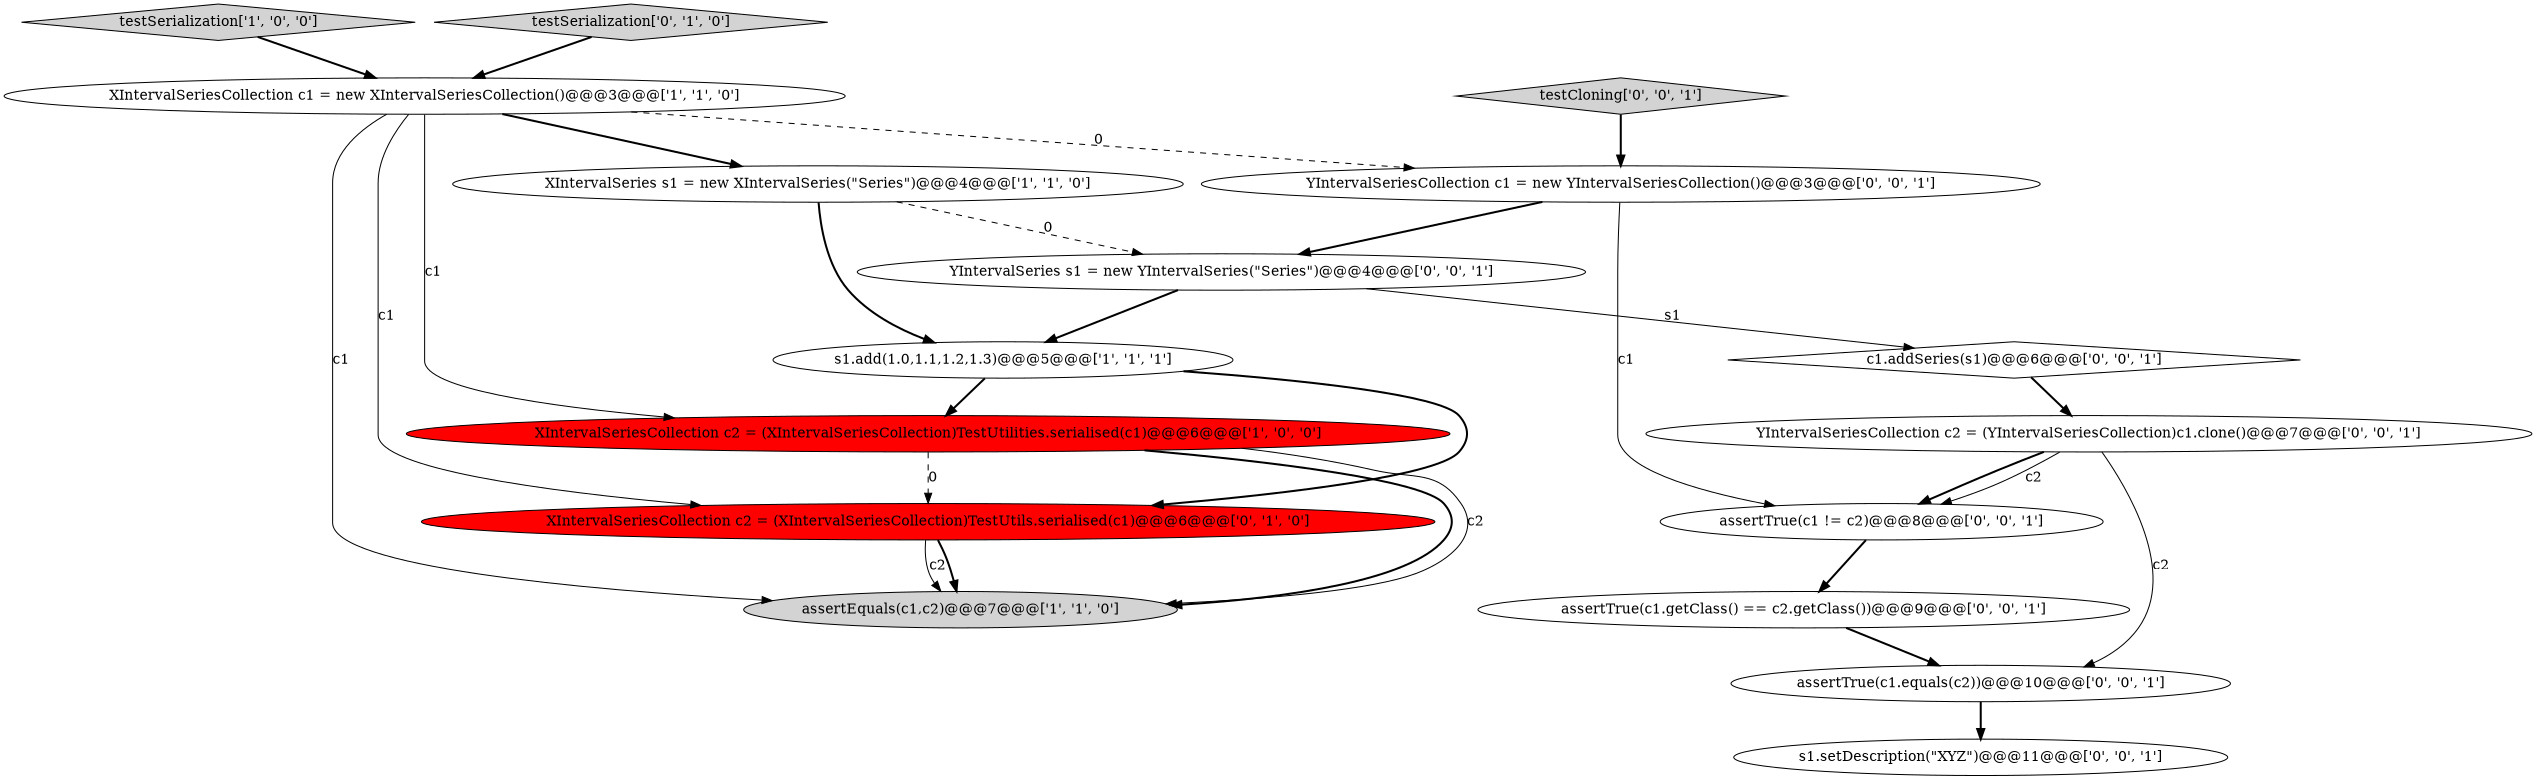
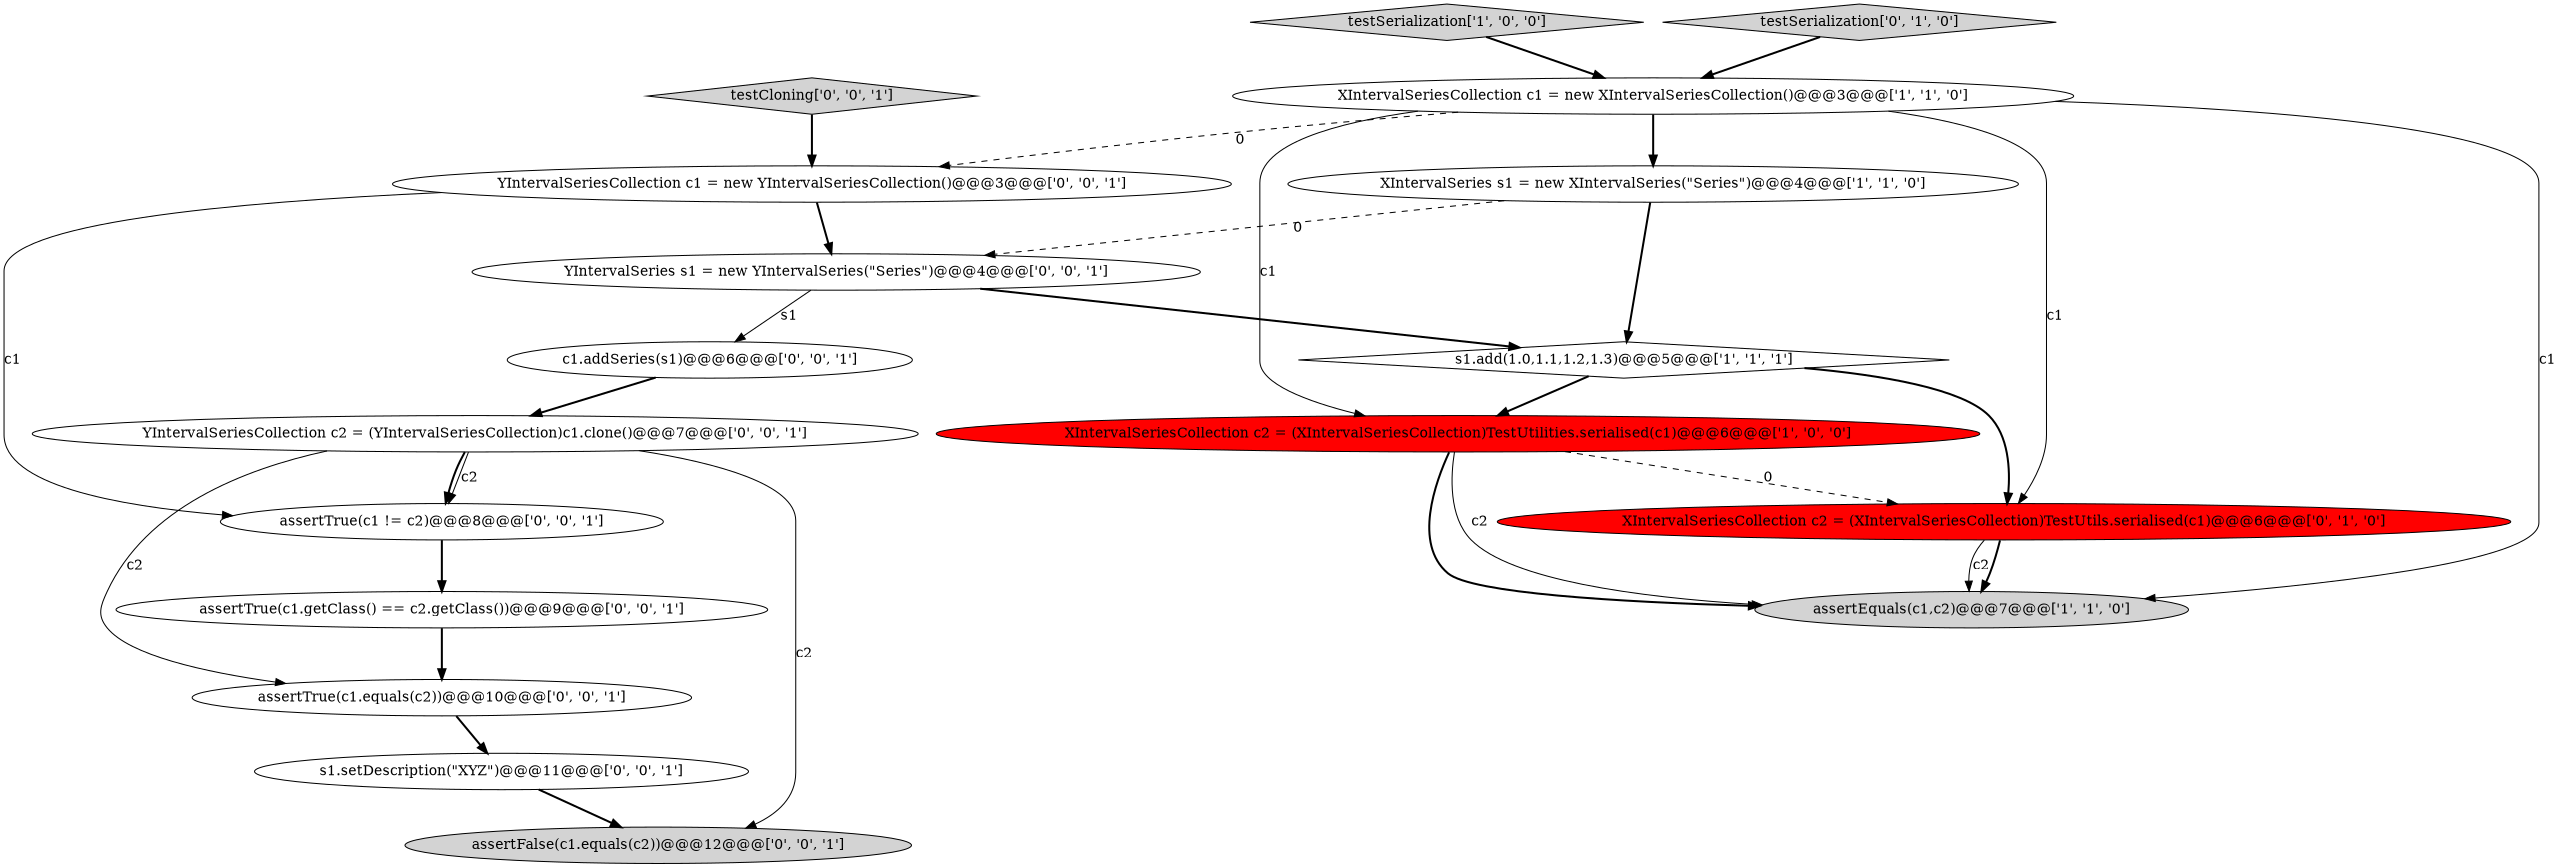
node "s1.add(1.0,1.1,1.2,1.3)@@@5@@@['1', '1', '1']": shape ellipse -> diamond
node "c1.addSeries(s1)@@@6@@@['0', '0', '1']": shape diamond -> ellipse
node "assertFalse(c1.equals(c2))@@@12@@@['0', '0', '1']": added
